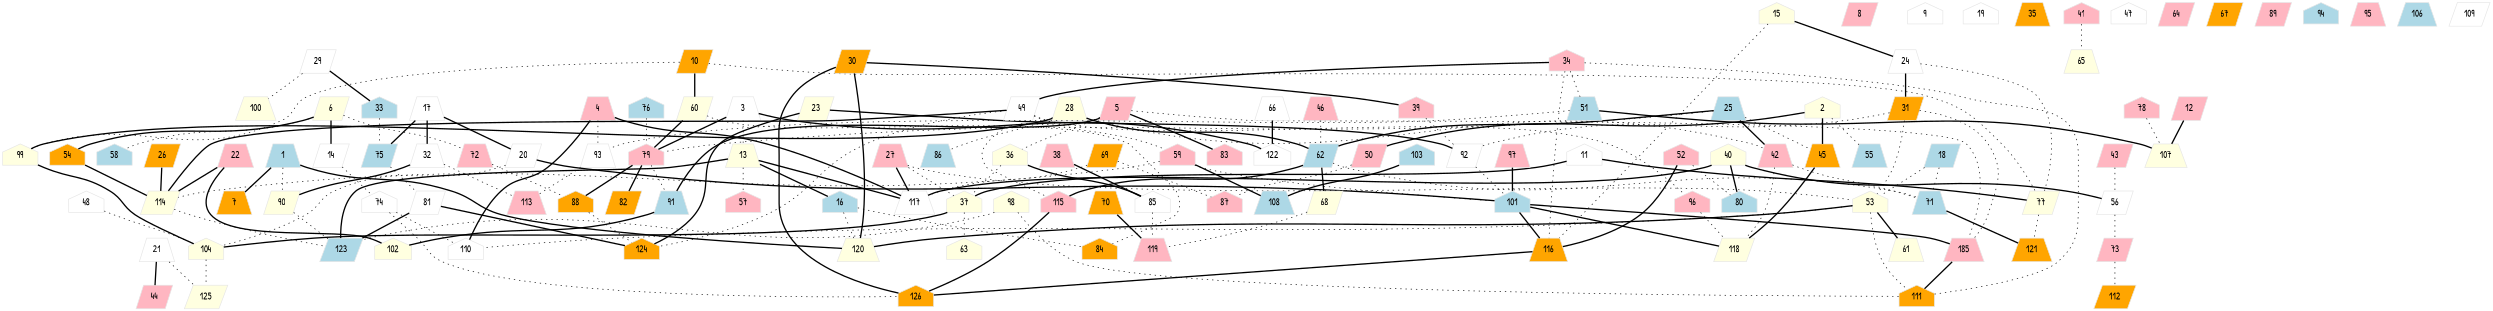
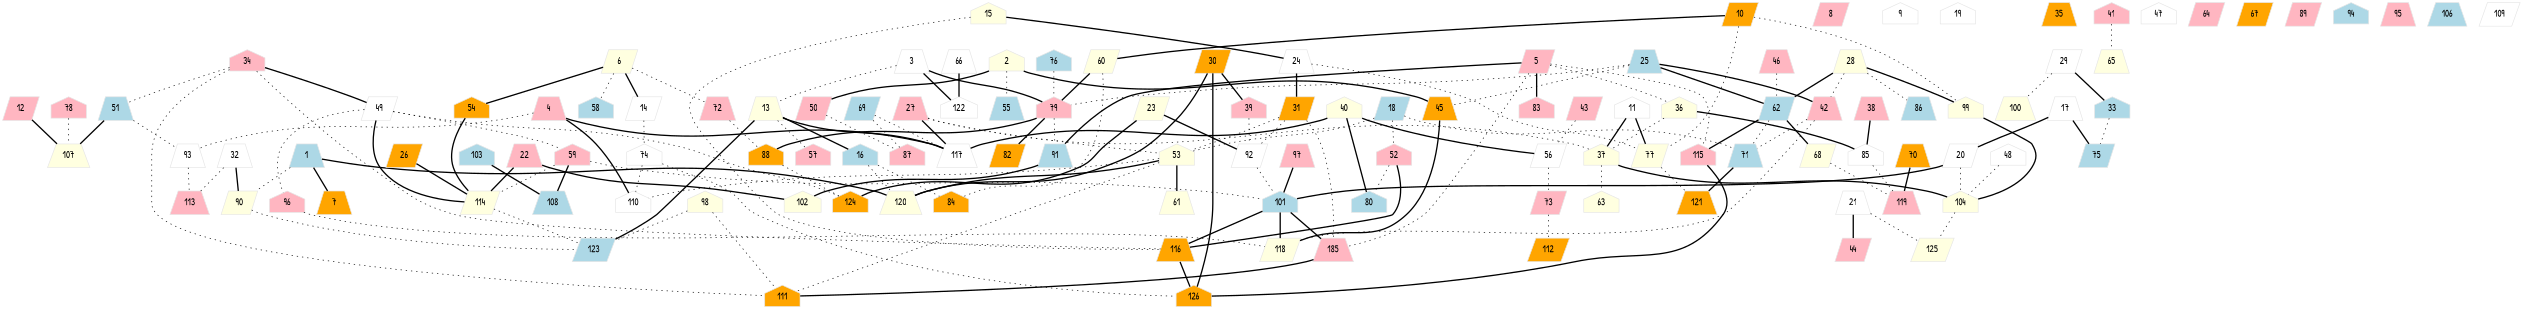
edge "18" -- "52": added
edge "17" -- "32": removed
node "69": fillcolor orange -> lightblue
node "81": removed
